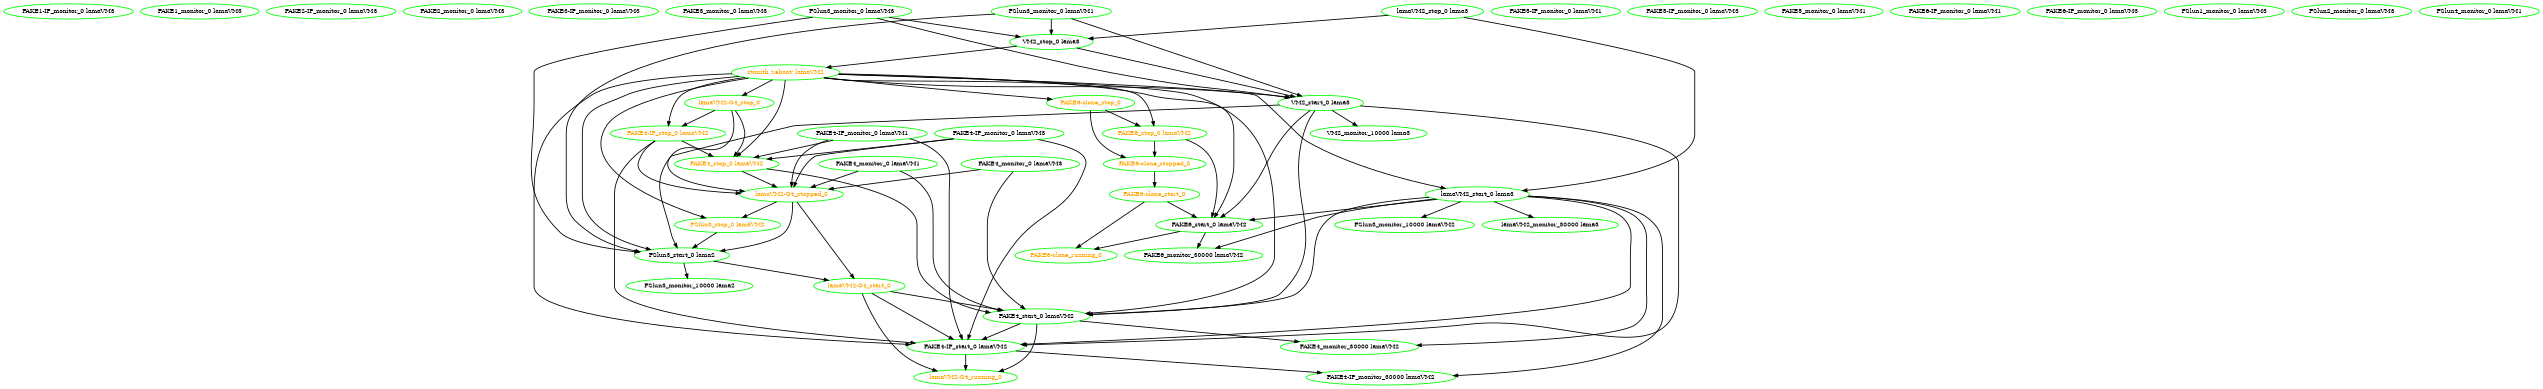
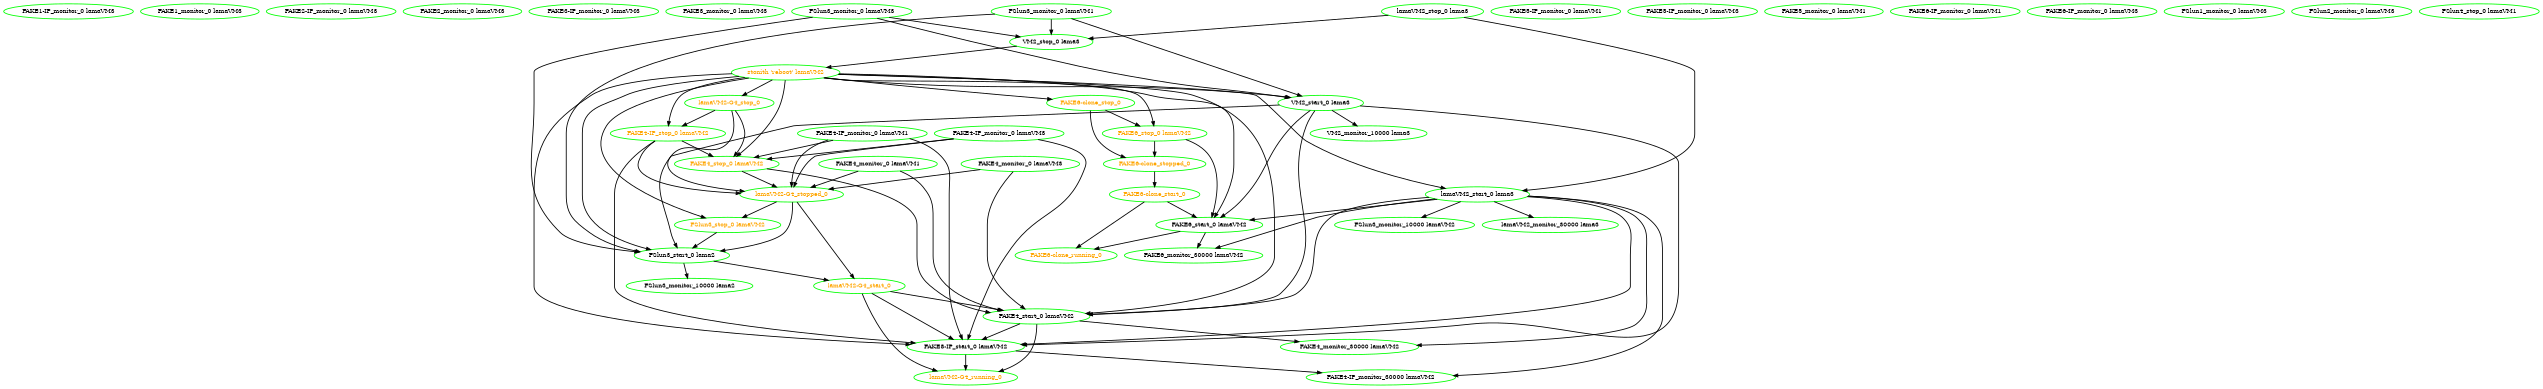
node "FSlun4_monitor_0 lamaVM1": label "FSlun4_monitor_0 lamaVM1" -> "FSlun4_stop_0 lamaVM1"
edge "VM2_stop_0 lama3" -> "VM2_start_0 lama3": removed
node "FAKE4-IP_start_0 lamaVM2": label "FAKE4-IP_start_0 lamaVM2" -> "FAKE8-IP_start_0 lamaVM2"
